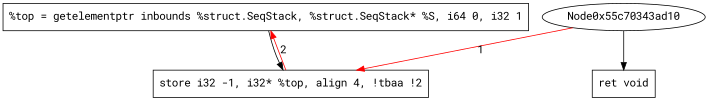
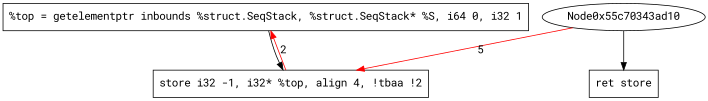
edge "Node0x55c70343ad10" -> "store i32 -1, i32* %top, align 4, !tbaa !2": label "1" -> "5"
node "ret void": label "ret void" -> "ret store"
